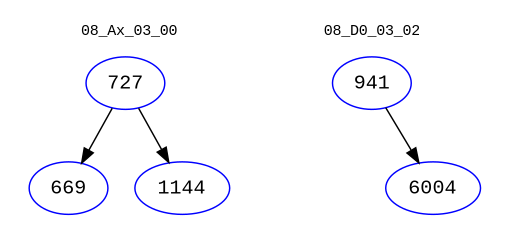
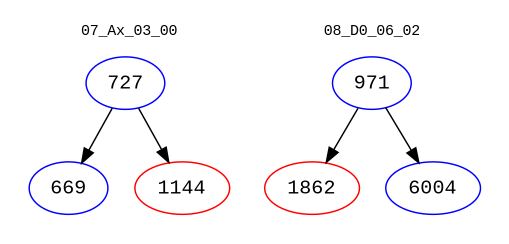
cluster "08_Ax_03_00": label "08_Ax_03_00" -> "07_Ax_03_00"
cluster "08_D0_03_02": label "08_D0_03_02" -> "08_D0_06_02"
node "941": label "941" -> "971"
node "1144": color blue -> red
node "1862": added
